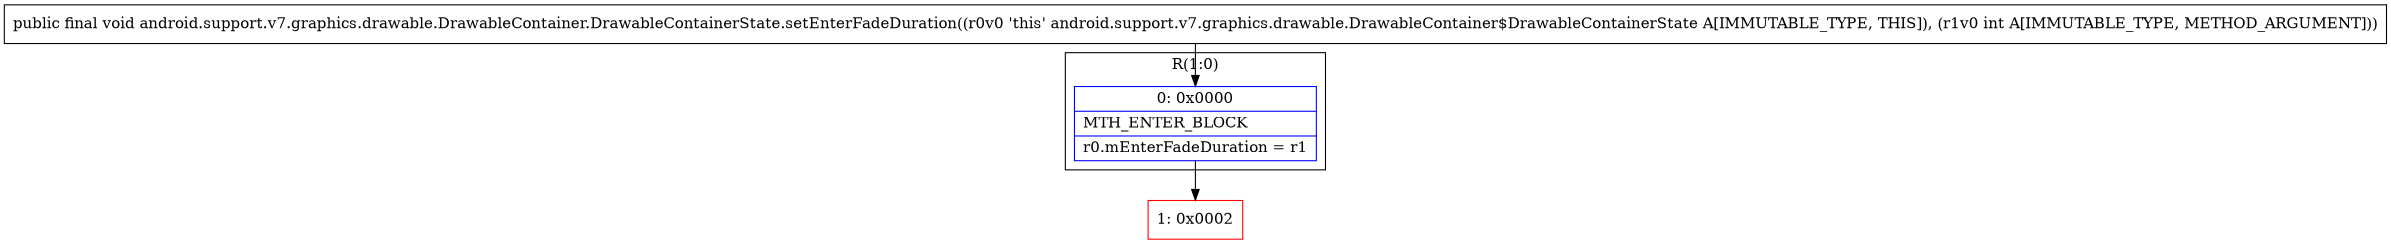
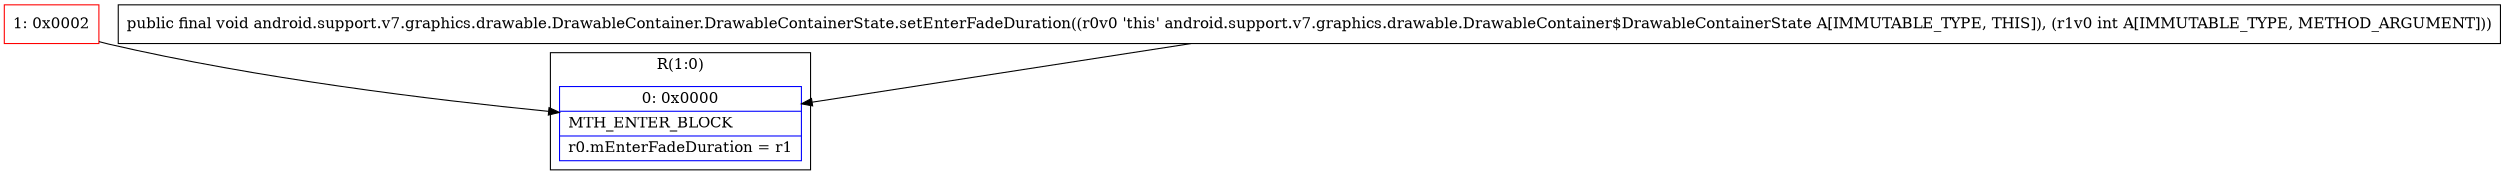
edge "0: 0x0000" -> "1: 0x0002": reversed
